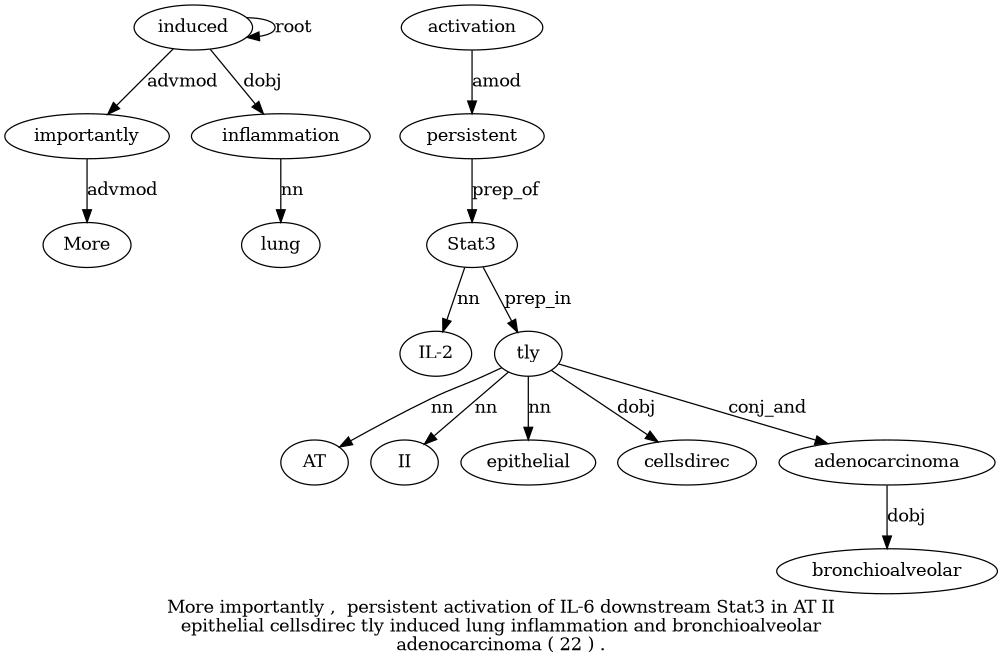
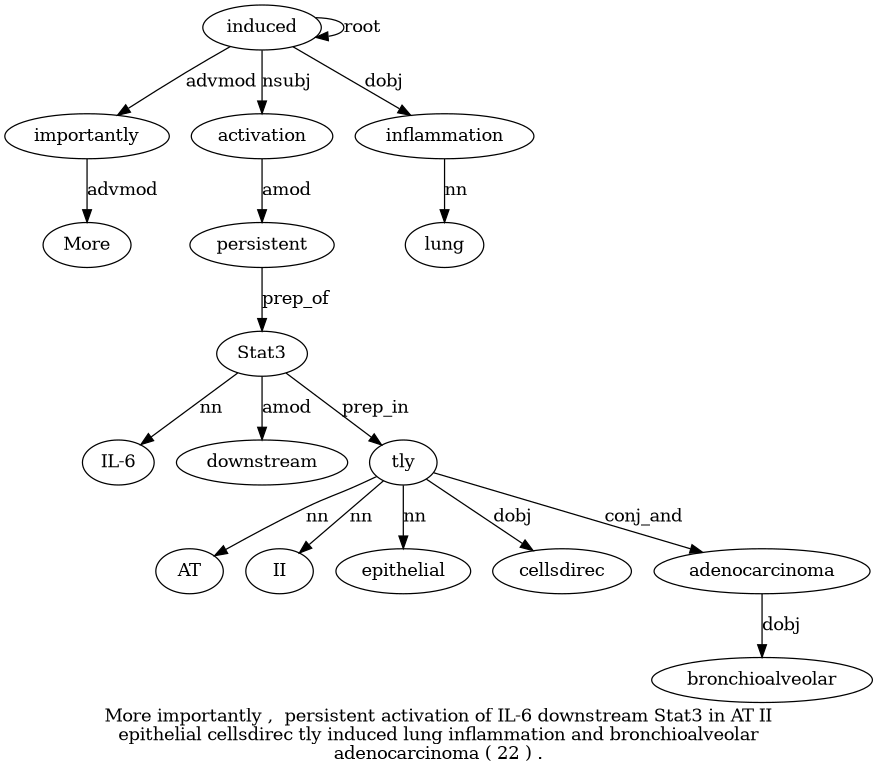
edge "induced" -> "activation": added, label "nsubj"
node "IL-2": label "IL-2" -> "IL-6"
node "downstream": added
